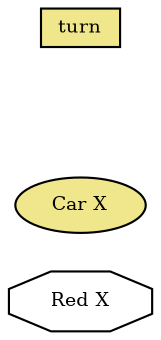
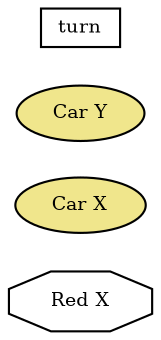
node "turn": fillcolor khaki -> white
node "Car Y": added
